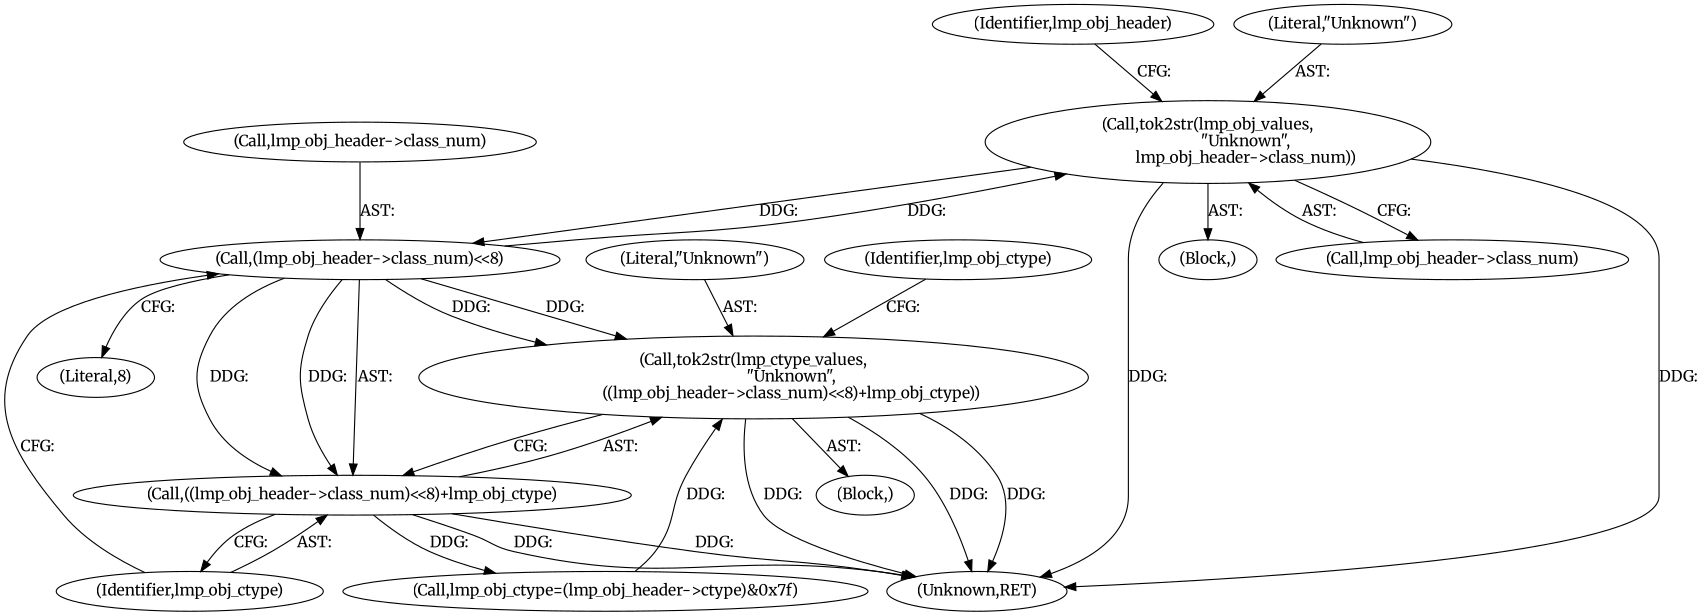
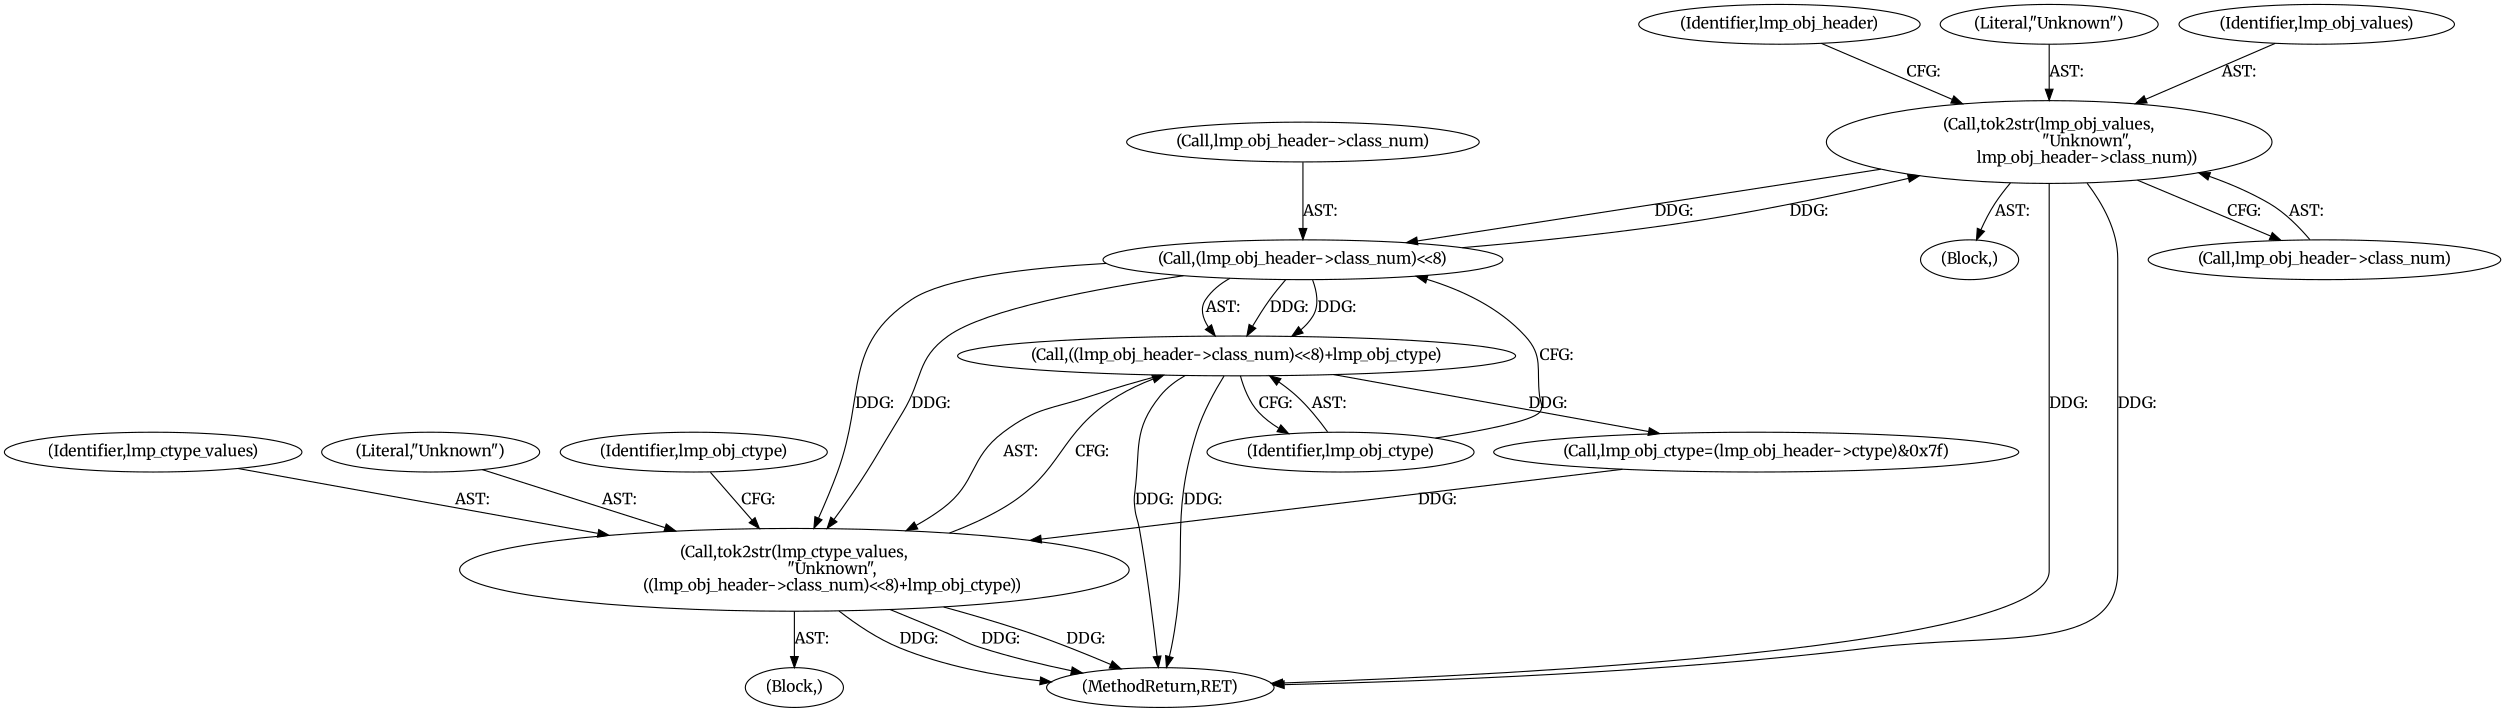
node "(Identifier,lmp_obj_values)": added
node "(Literal,8)": removed
node "(Identifier,lmp_ctype_values)": added
node "(Unknown,RET)": label "(Unknown,RET)" -> "(MethodReturn,RET)"
